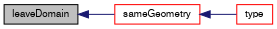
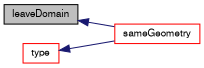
edge "type" -> "sameGeometry": reversed
